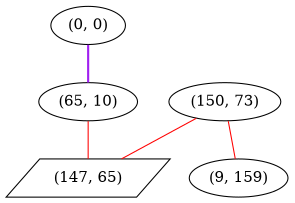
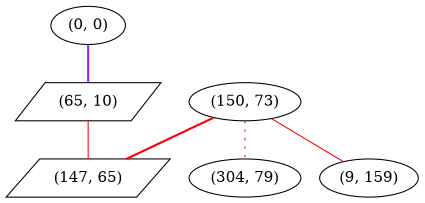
node "(65, 10)": shape ellipse -> parallelogram
edge "(150, 73)" -- "(147, 65)": style solid -> bold
node "(304, 79)": added
